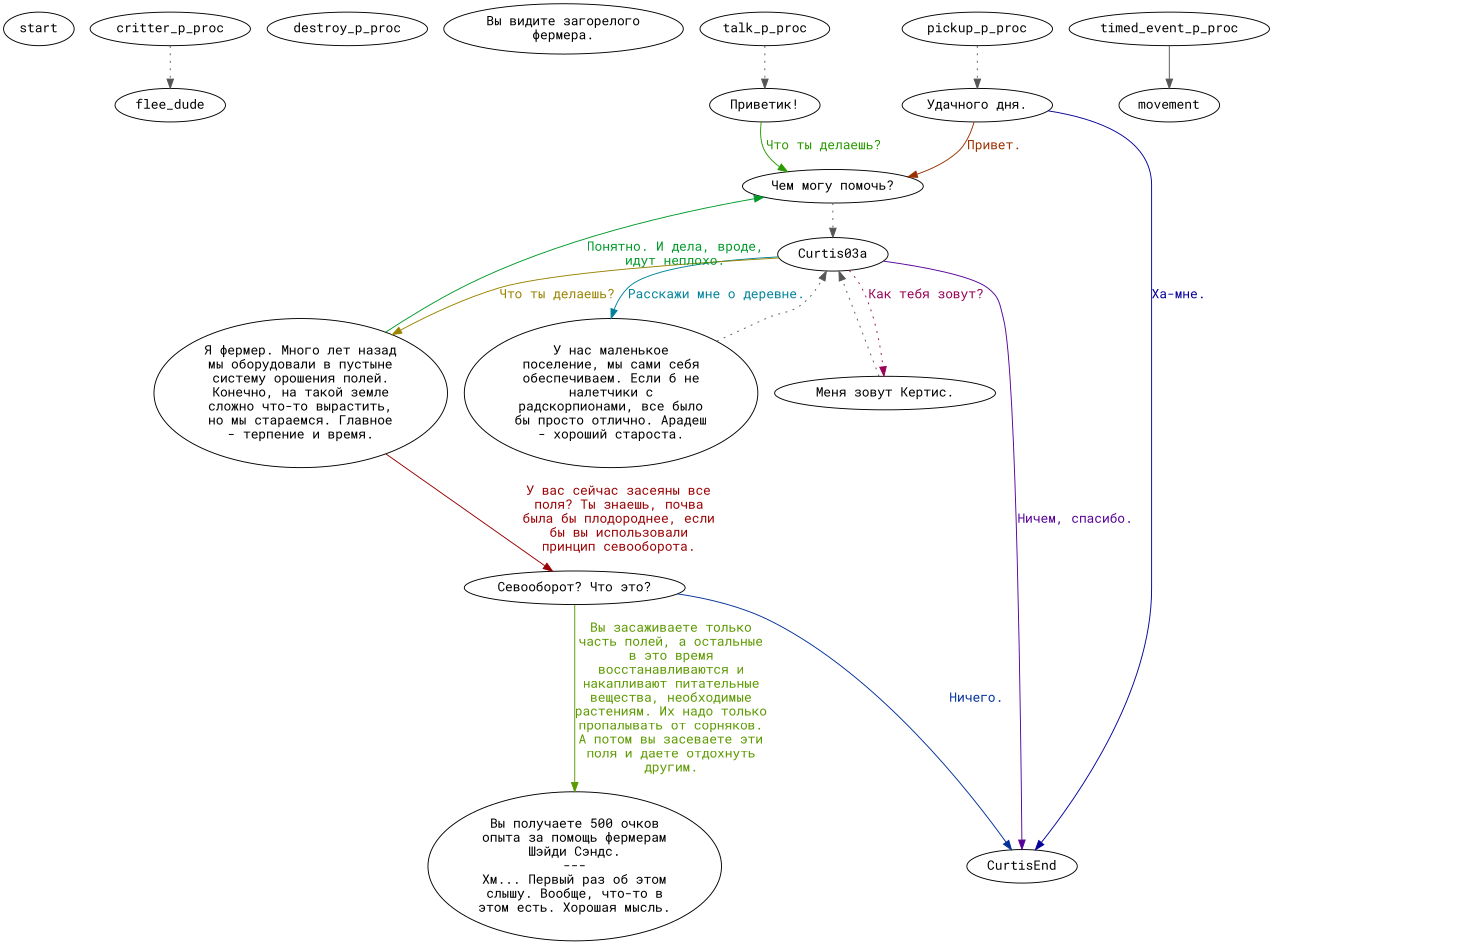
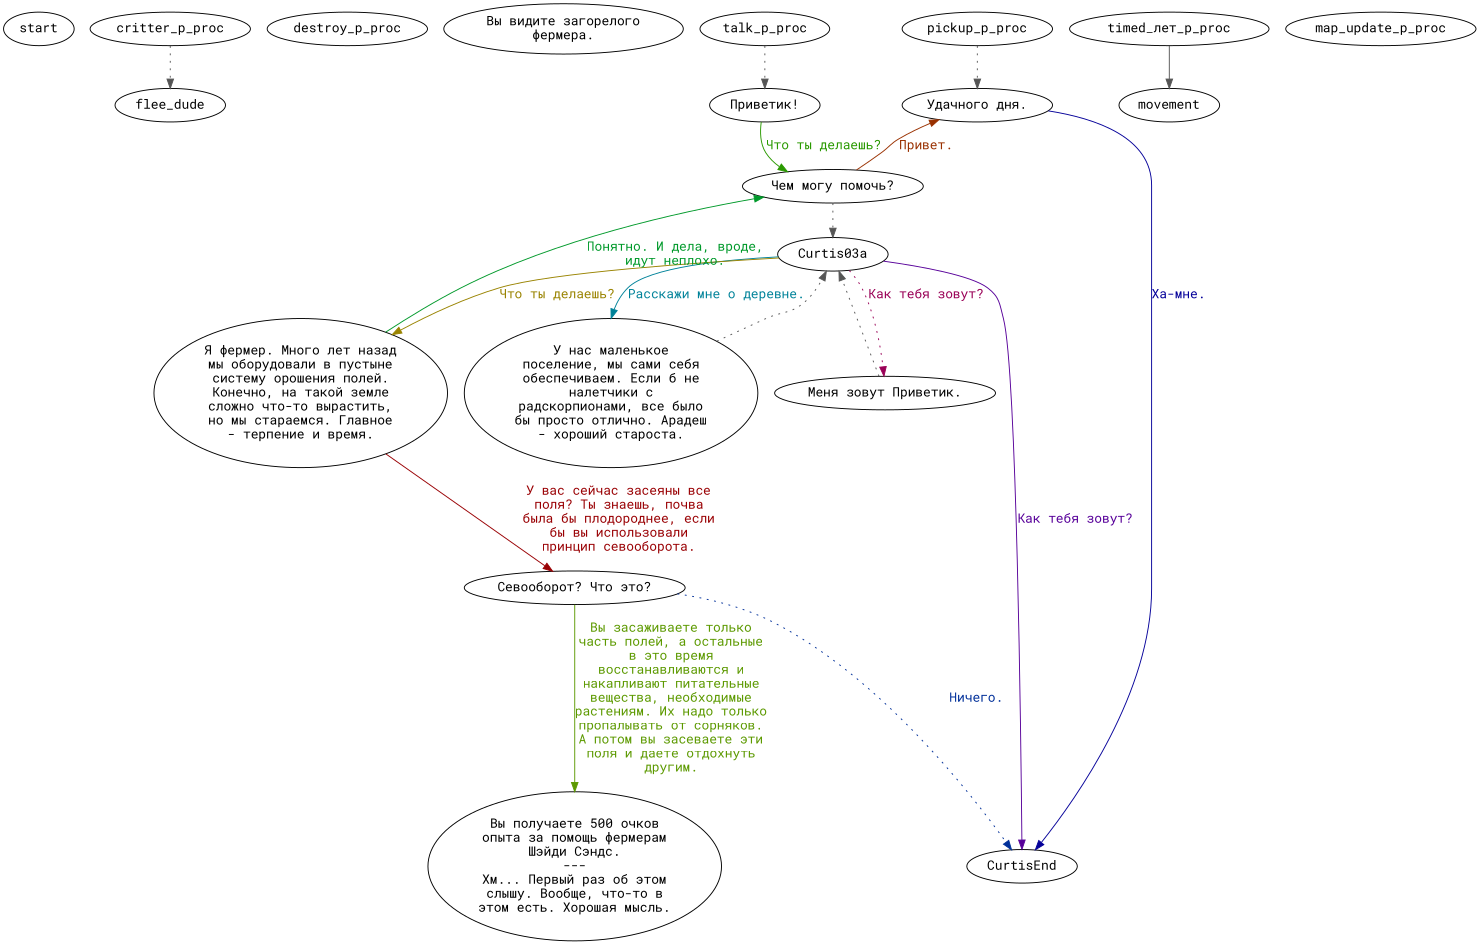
node "timed_event_p_proc": label "timed_event_p_proc" -> "timed_лет_p_proc"
node "map_update_p_proc": added
edge "Удачного дня." -> "Чем могу помочь?": reversed
node "Меня зовут Кертис.": label "Меня зовут Кертис." -> "Меня зовут Приветик."
edge "Curtis03a" -> "CurtisEnd": label "Ничем, спасибо." -> "Как тебя зовут?"
edge "Севооборот? Что это?" -> "CurtisEnd": style solid -> dotted
